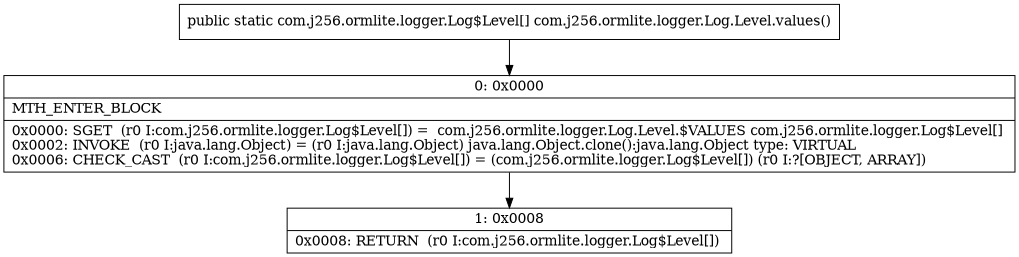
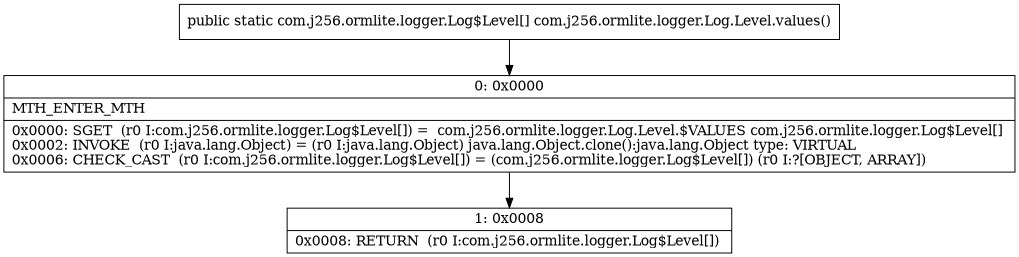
node "0: 0x0000": text "MTH_ENTER_BLOCK" -> "MTH_ENTER_MTH"
